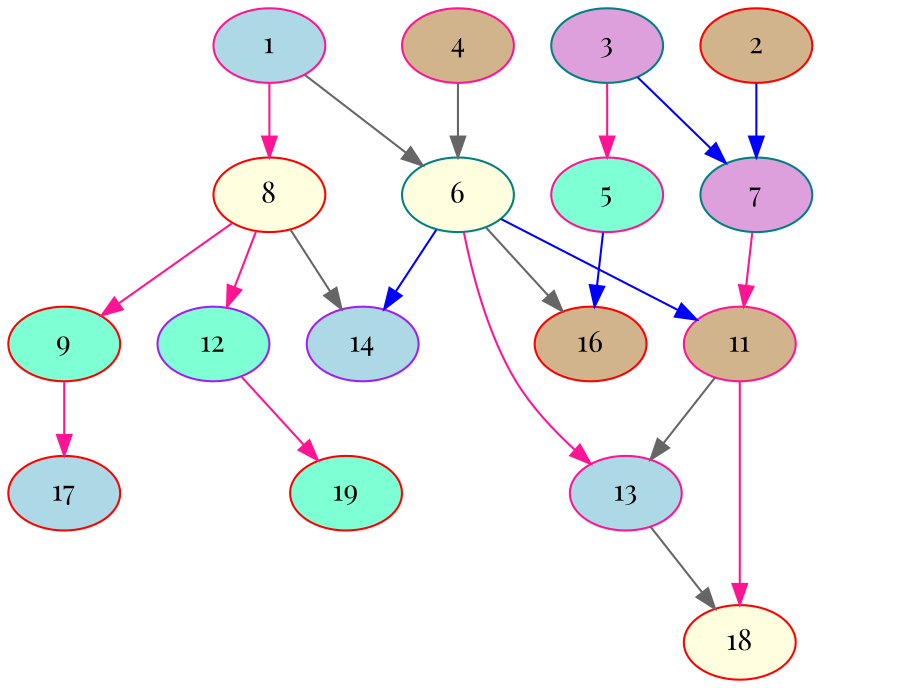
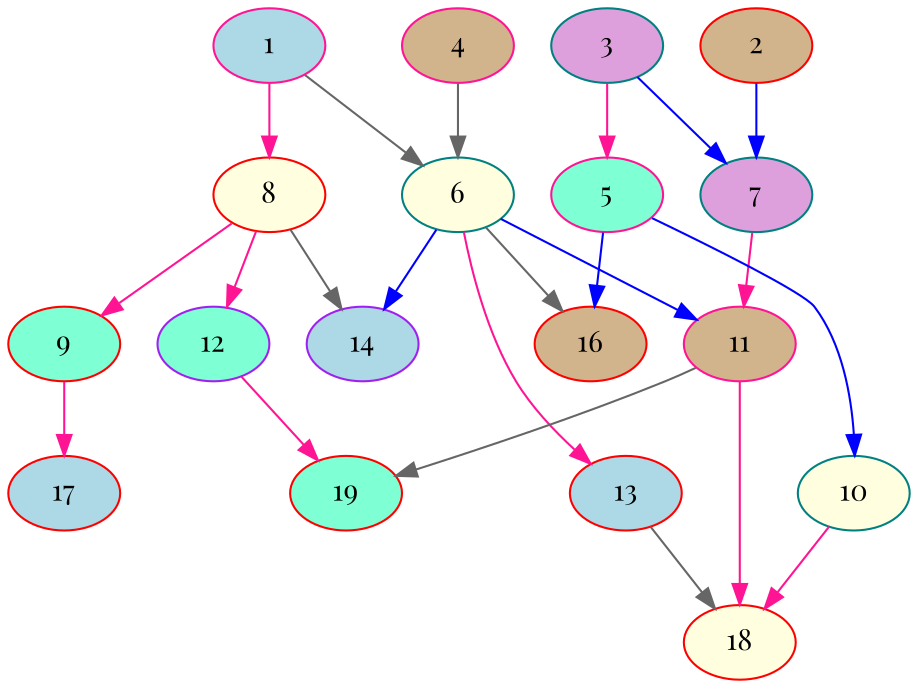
edge "11" -> "13": now "11" -> "19"
node "13": color deeppink -> red
node "10": added
